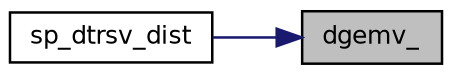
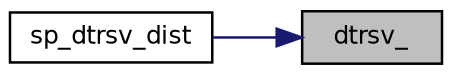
node "dgemv_": label "dgemv_" -> "dtrsv_"
